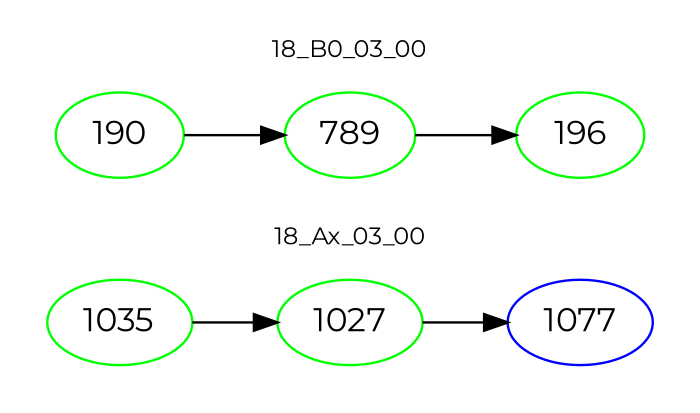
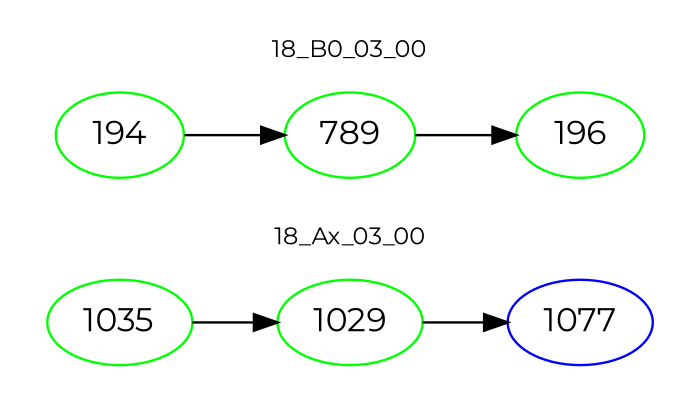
node "190": label "190" -> "194"
node "1027": label "1027" -> "1029"
